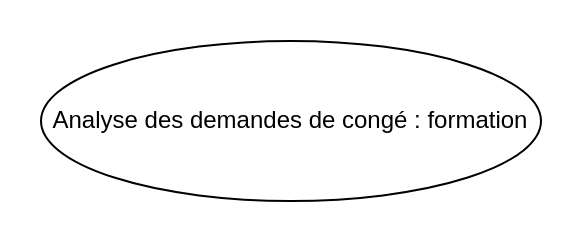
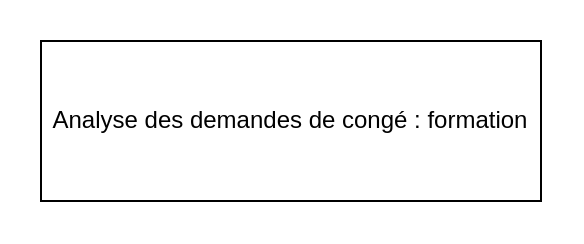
node "Analyse des demandes de congé : formation": shape ellipse -> rectangle
